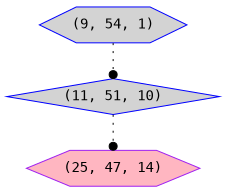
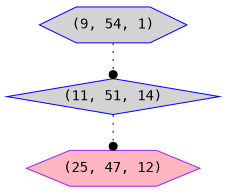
node "(11, 51, 10)": label "(11, 51, 10)" -> "(11, 51, 14)"
node "(25, 47, 14)": label "(25, 47, 14)" -> "(25, 47, 12)"
